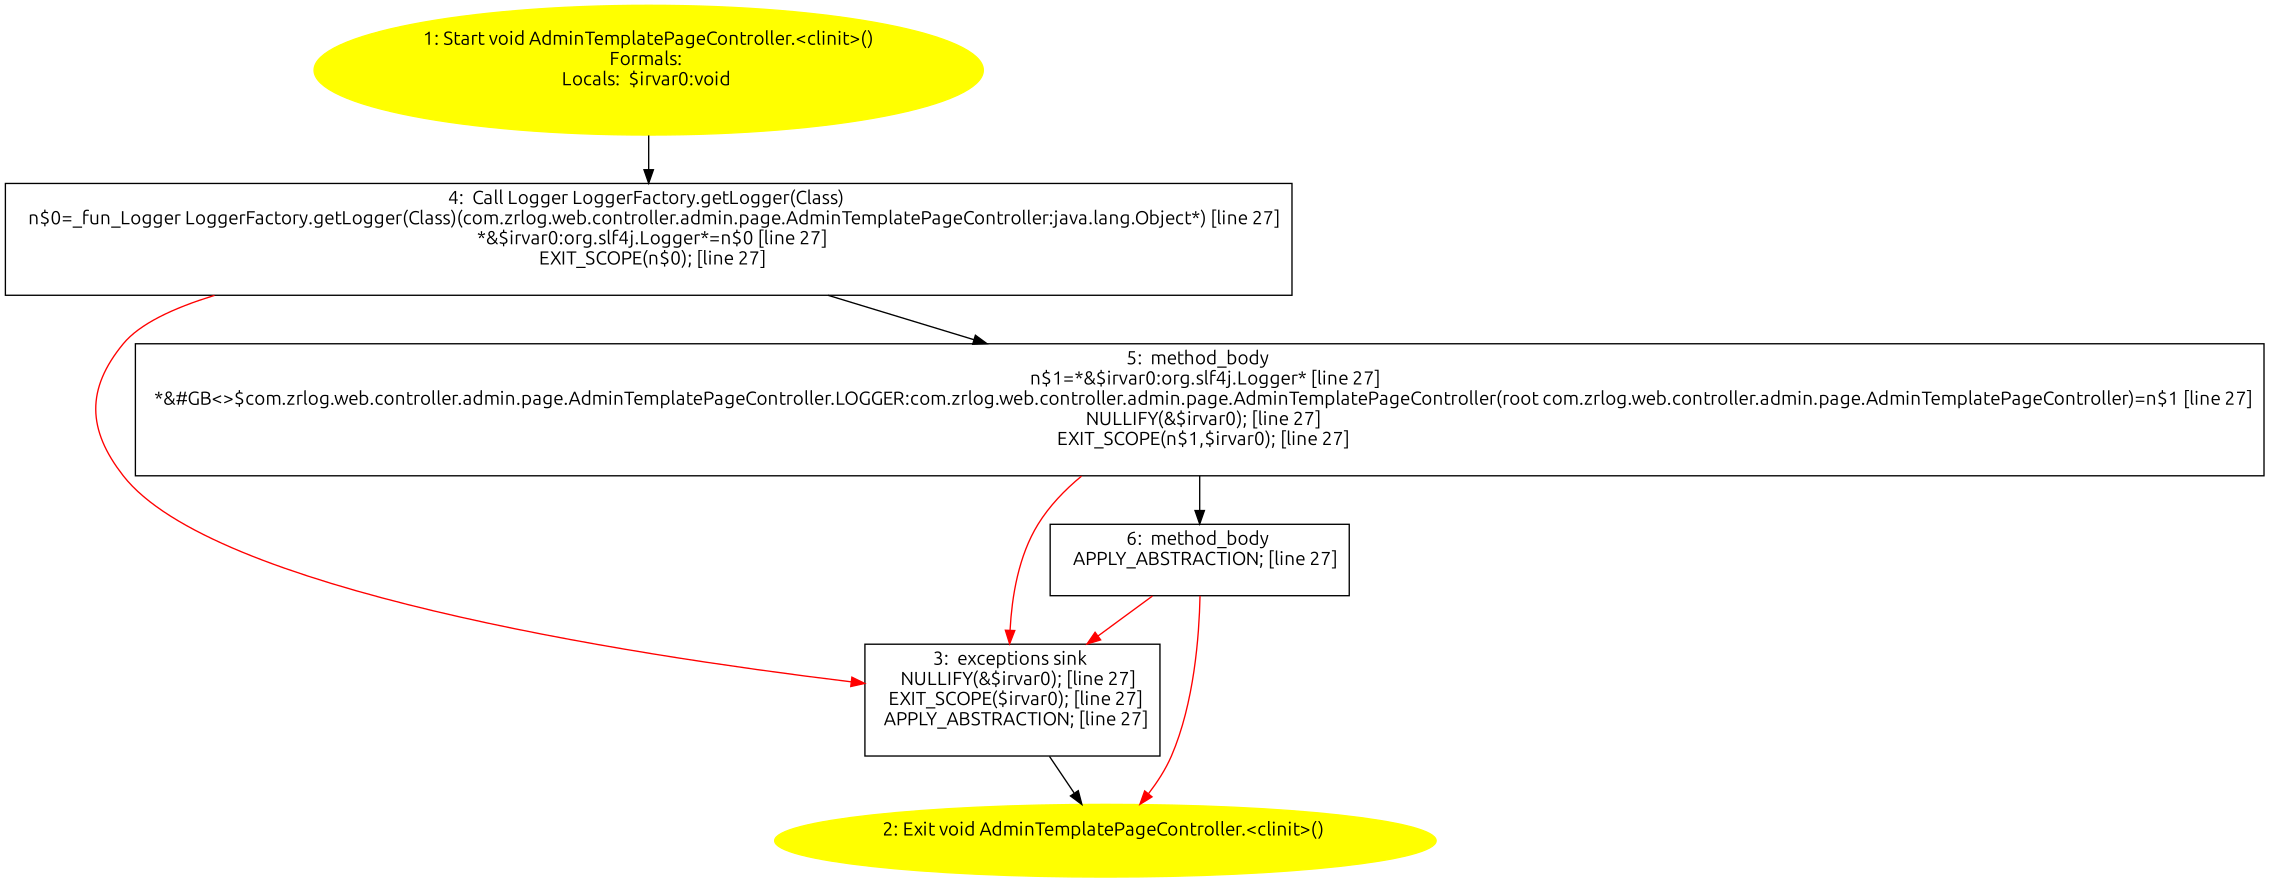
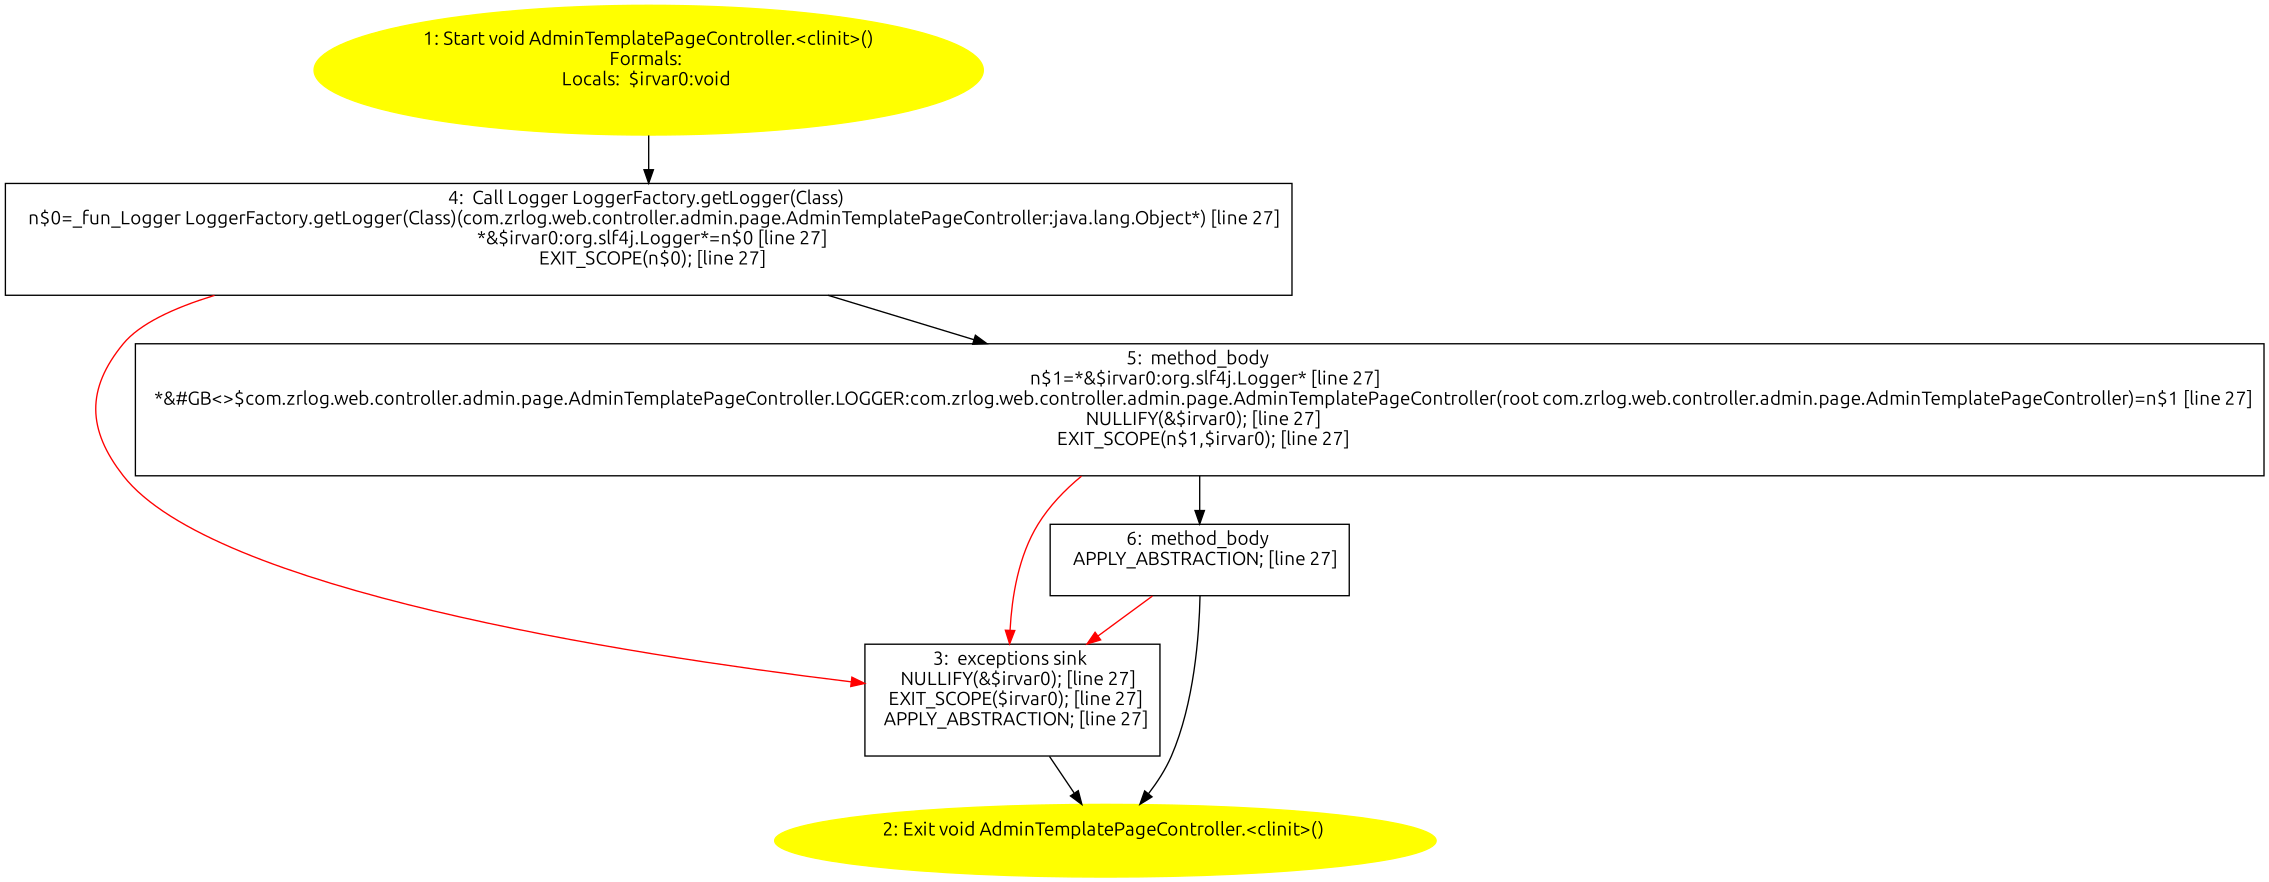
edge "6:  method_body APPLY_ABSTRACTION; [line 27]" -> "2: Exit void AdminTemplatePageController.<clinit>()": color red -> black
